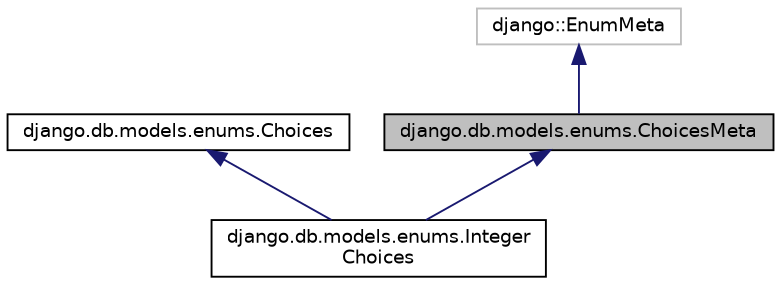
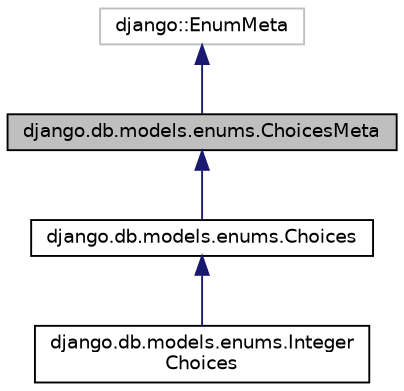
edge "django.db.models.enums.Integer Choices" -> "django.db.models.enums.ChoicesMeta": now "django.db.models.enums.Choices" -> "django.db.models.enums.ChoicesMeta"
